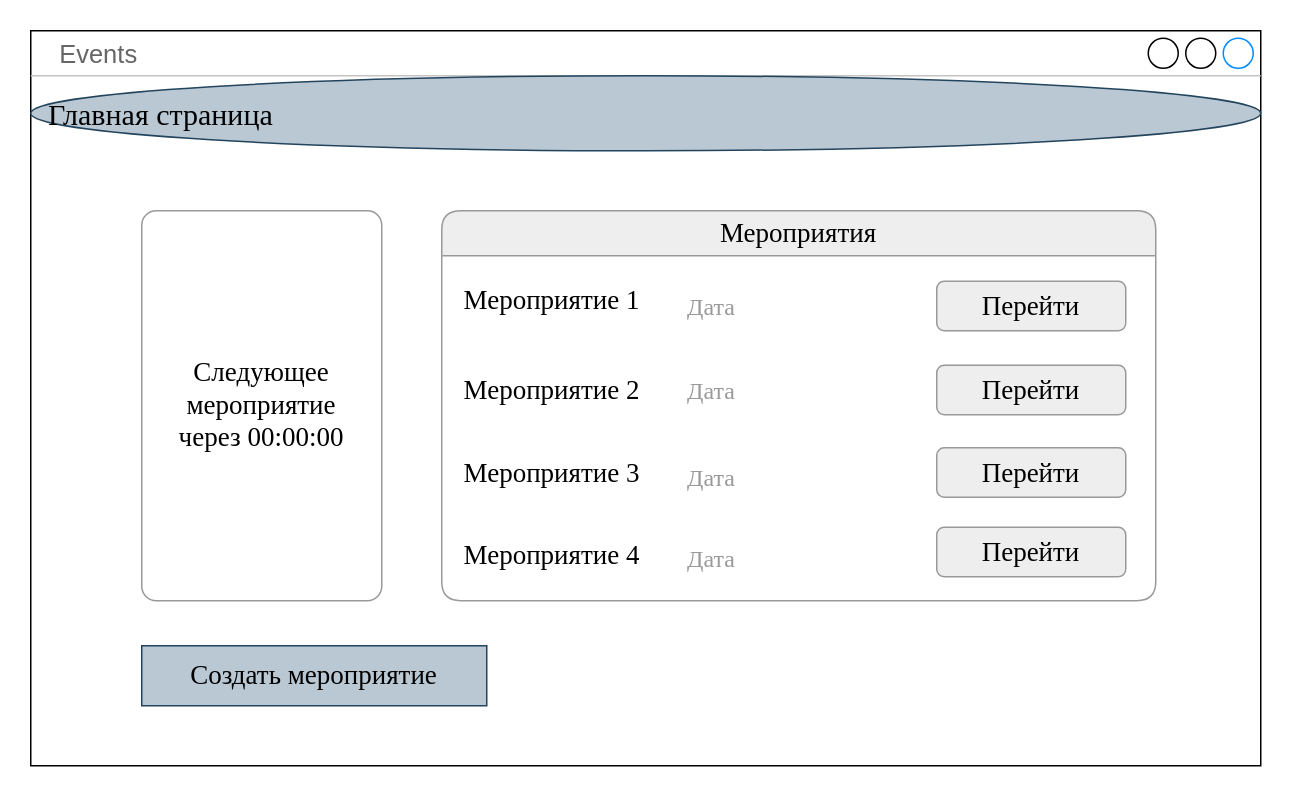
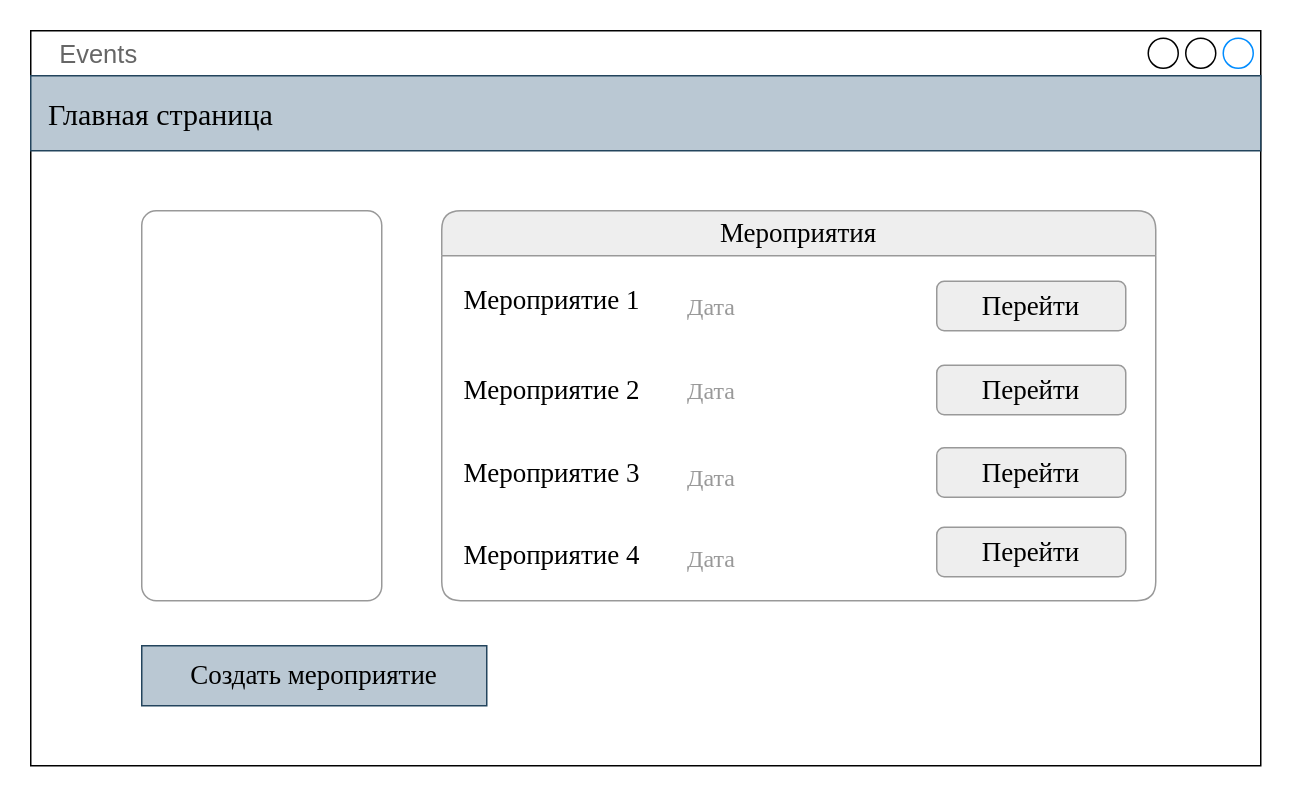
node "Главная страница": shape ellipse -> rectangle
node "Следующее мероприятие через 00:00:00": removed
